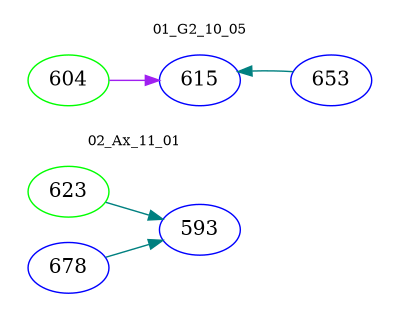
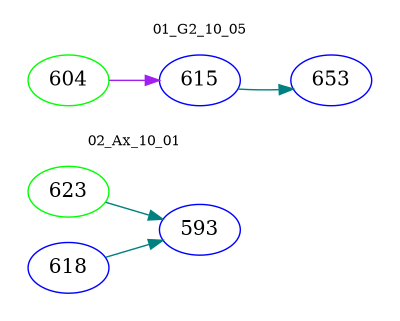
edge "653" -> "615": reversed
cluster "02_Ax_11_01": label "02_Ax_11_01" -> "02_Ax_10_01"
node "678": label "678" -> "618"
